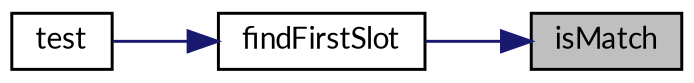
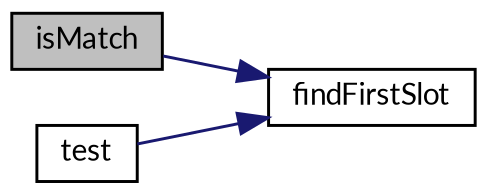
edge "findFirstSlot" -> "isMatch": reversed
